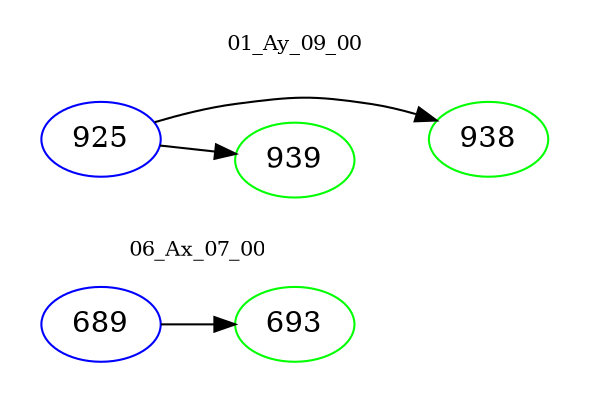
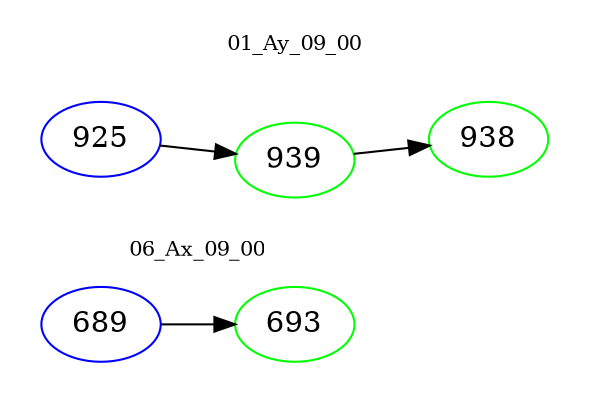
edge "925" -> "938": now "939" -> "938"
cluster "06_Ax_07_00": label "06_Ax_07_00" -> "06_Ax_09_00"
